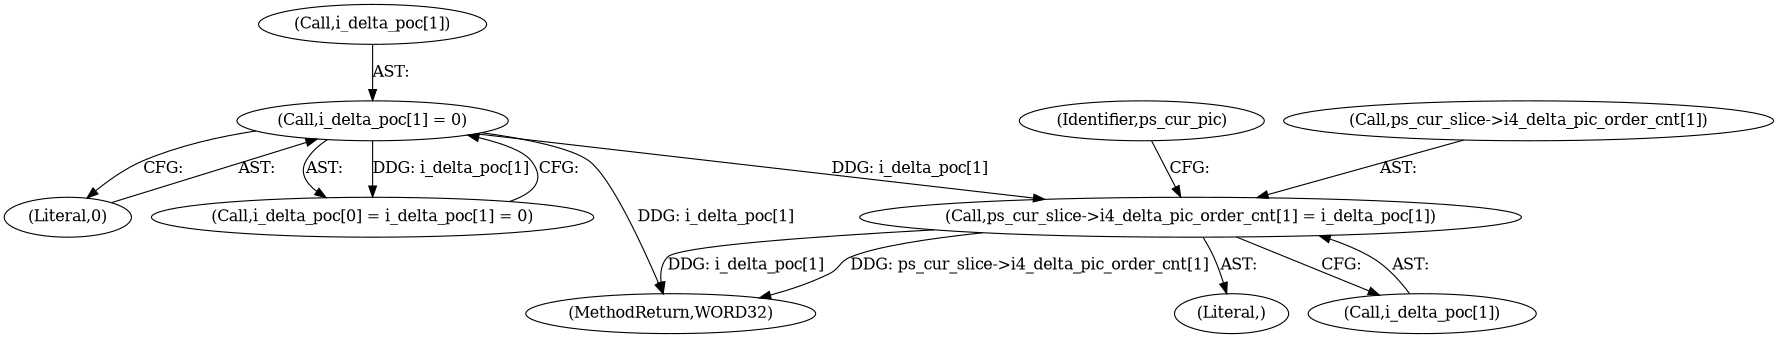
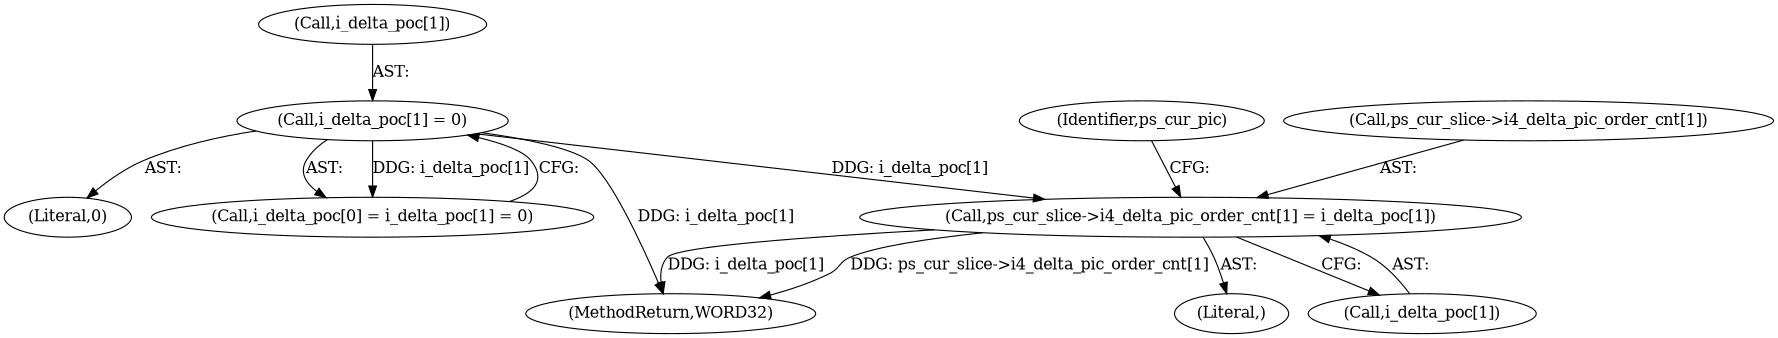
edge "(Call,i_delta_poc[1] = 0)" -> "(Literal,0)": label "CFG: " -> "AST: "
edge "(Literal,0)" -> "(Call,i_delta_poc[1] = 0)": removed, label "AST:"
